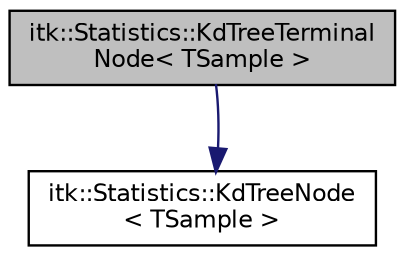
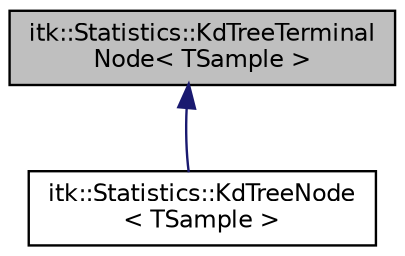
edge "itk::Statistics::KdTreeTerminal Node< TSample >" -> "itk::Statistics::KdTreeNode < TSample >": reversed
